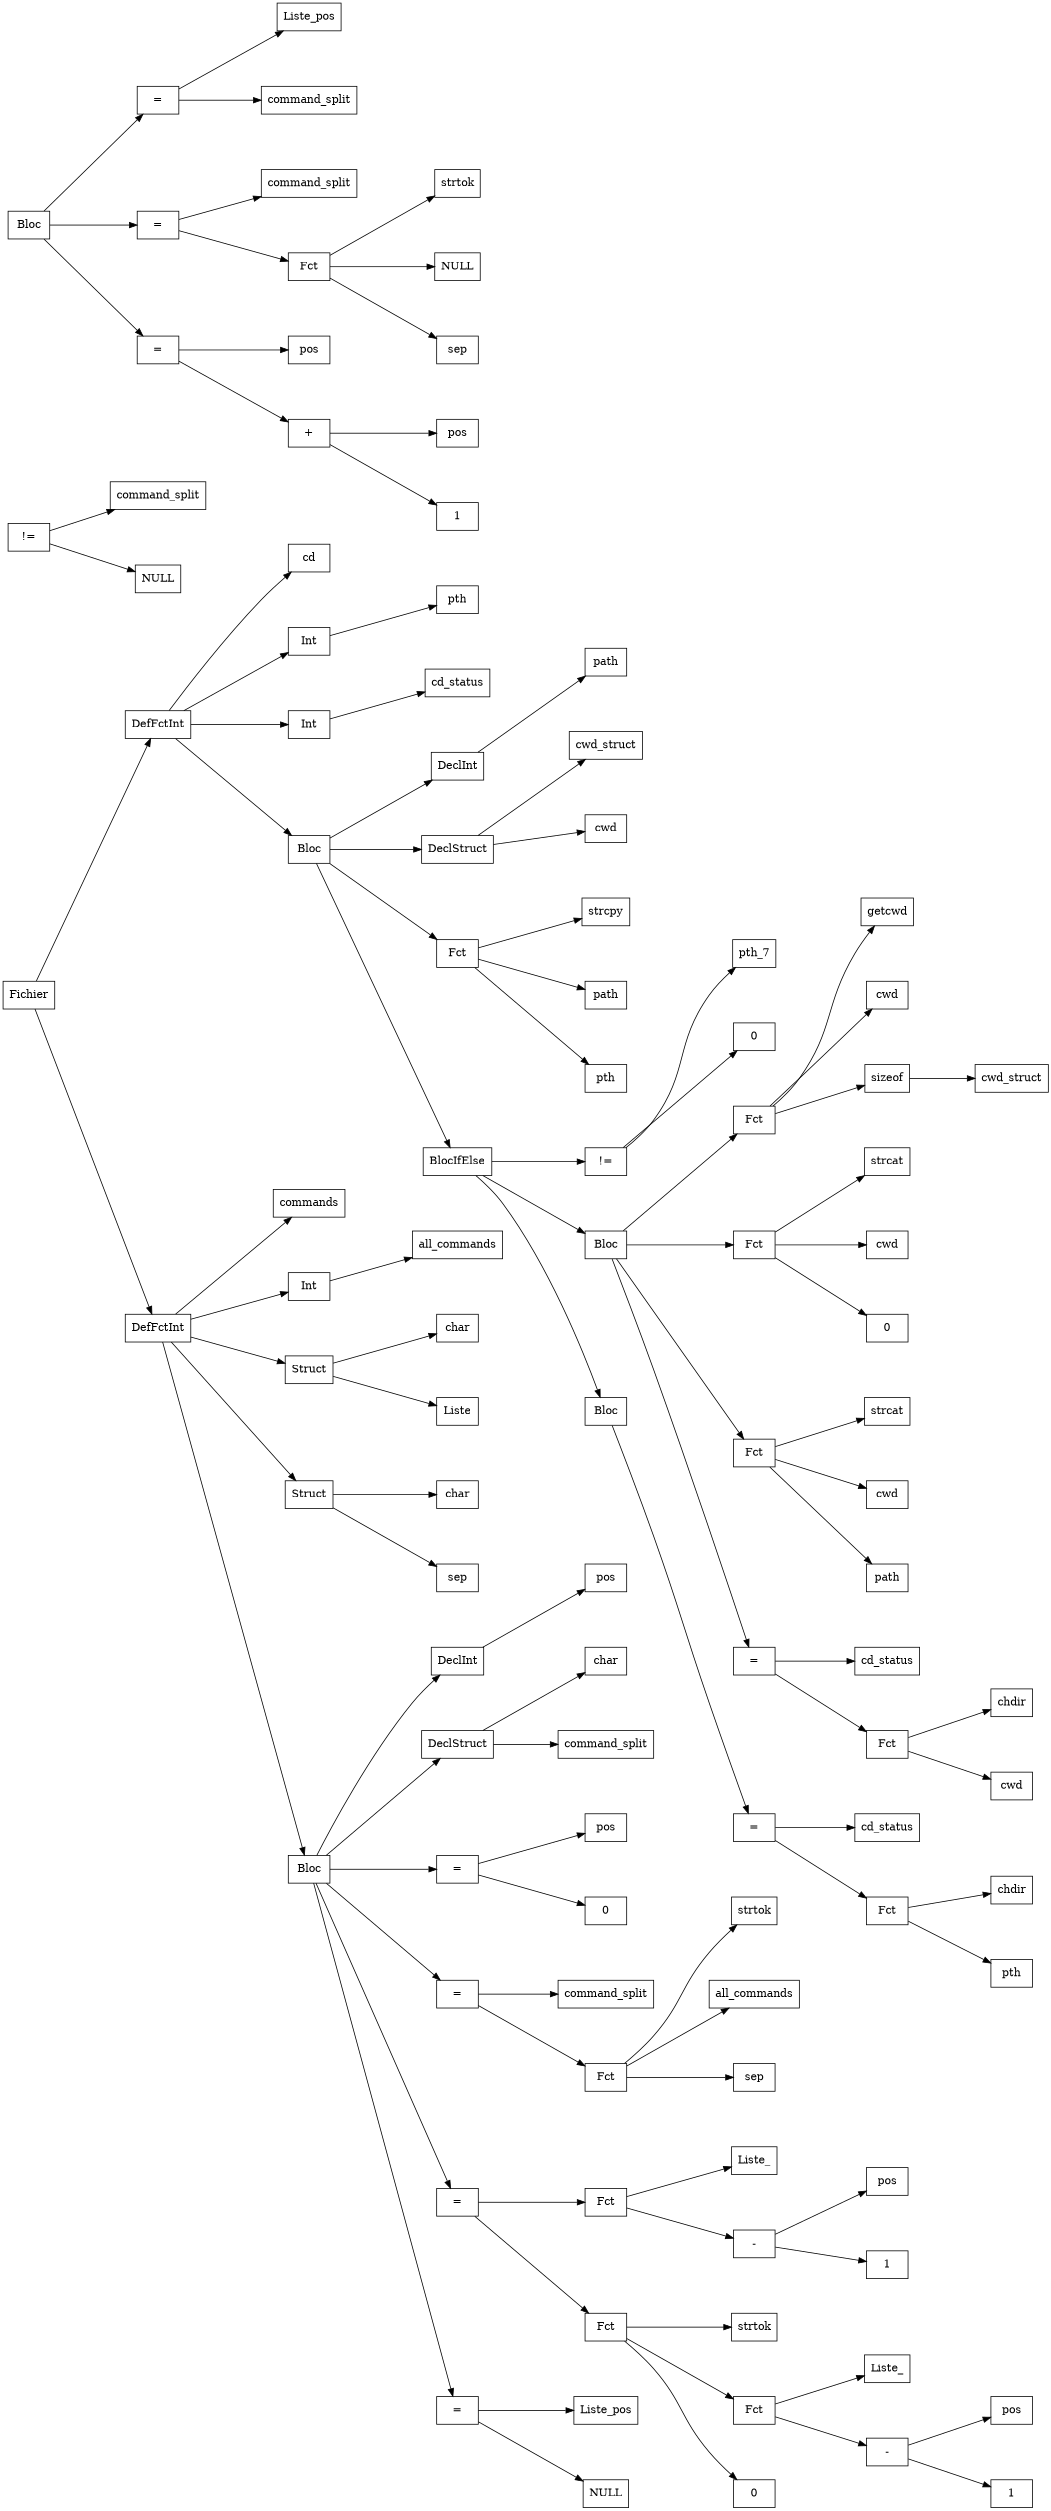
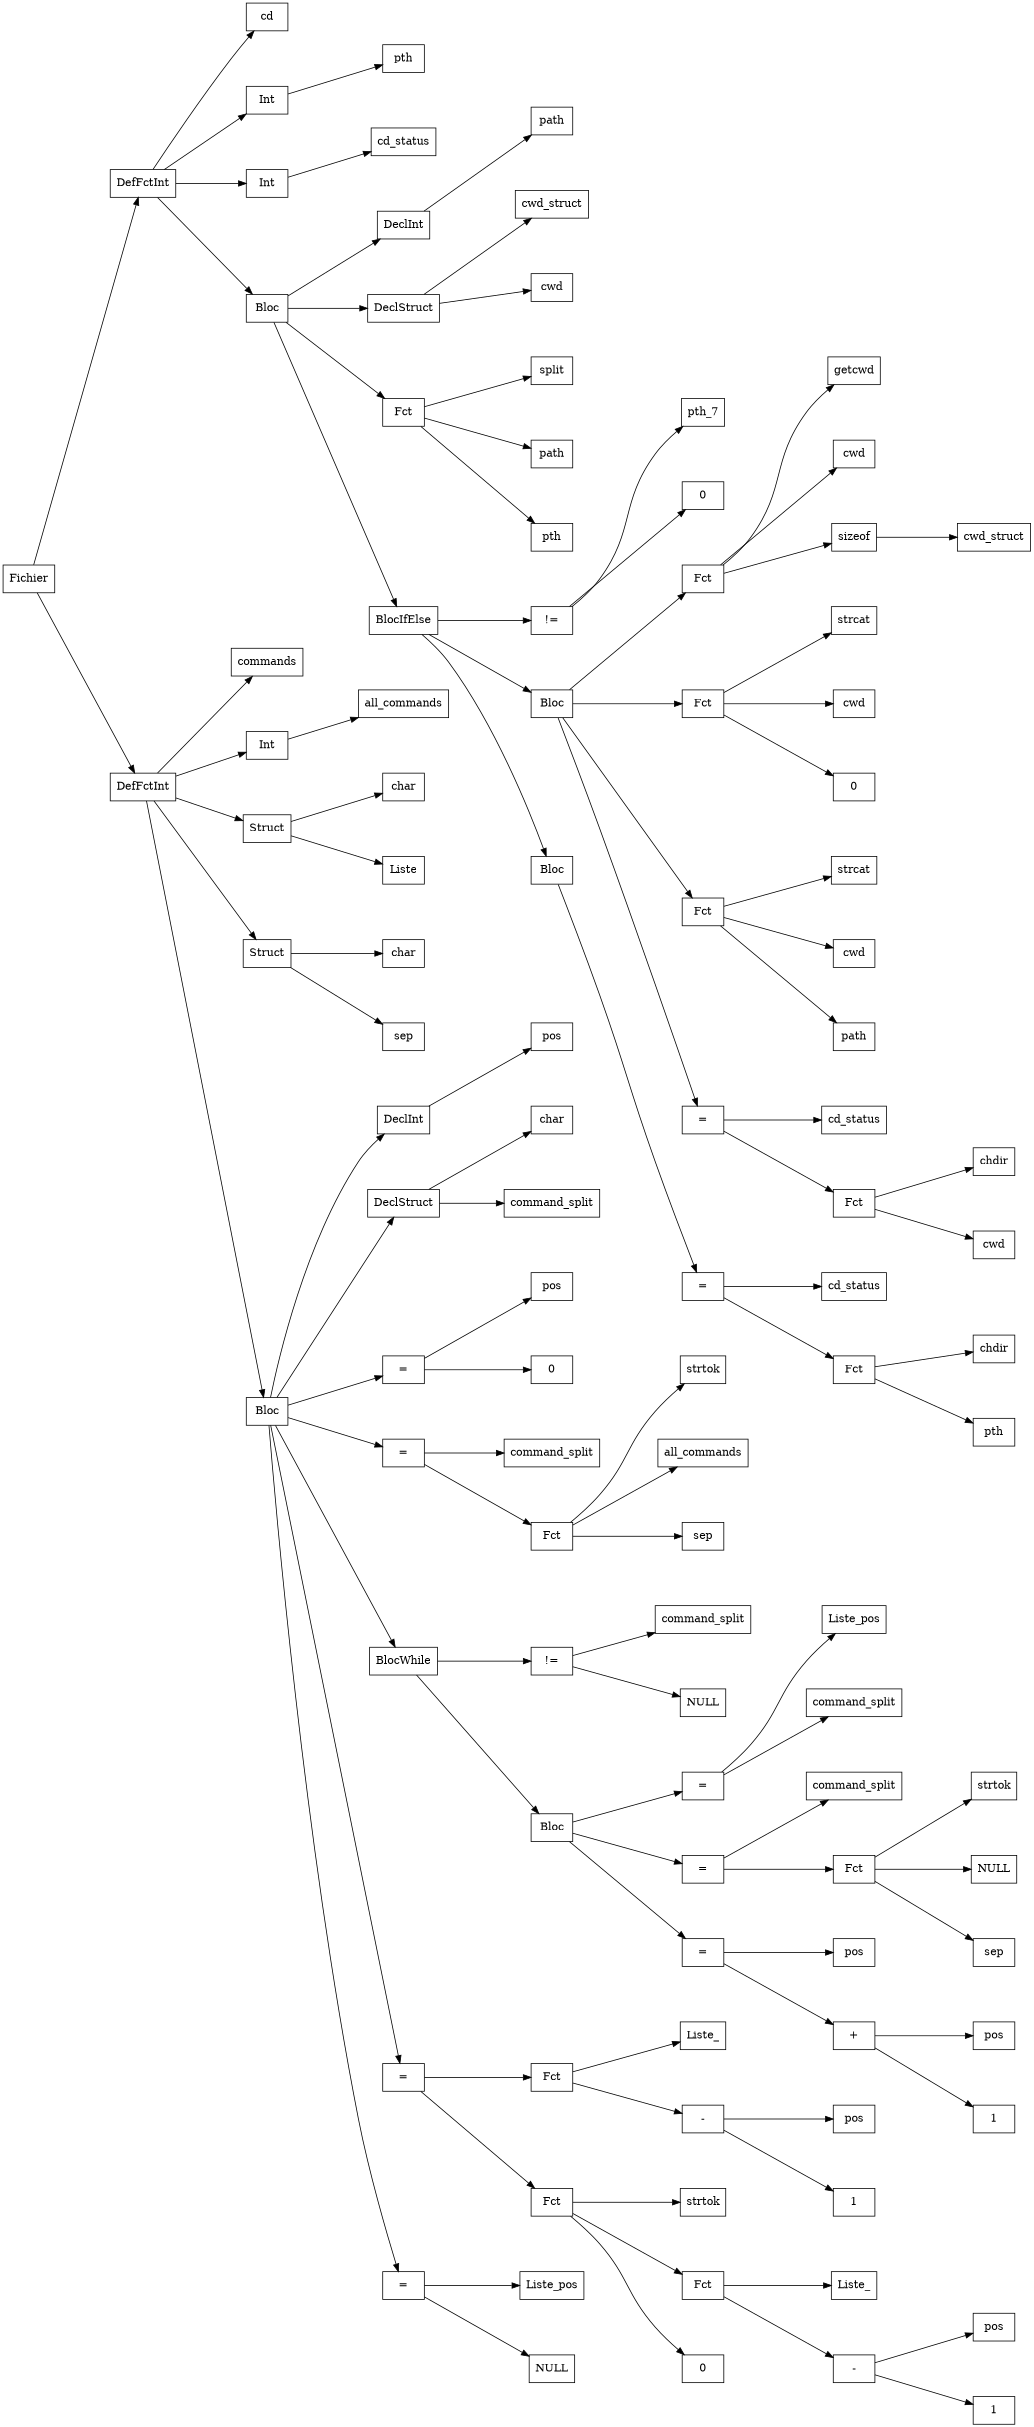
node "strcpy": label "strcpy" -> "split"
node "BlocWhile": added
